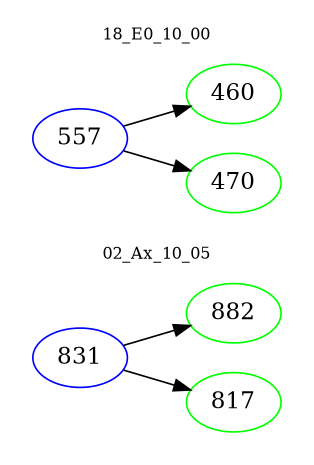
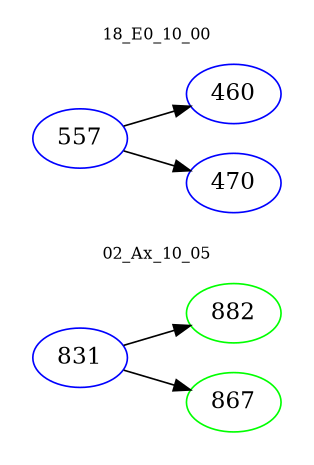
node "460": color green -> blue
node "470": color green -> blue
node "817": label "817" -> "867"
